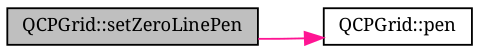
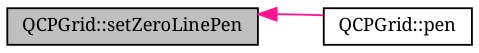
edge "QCPGrid::setZeroLinePen" -> "QCPGrid::pen": reversed
